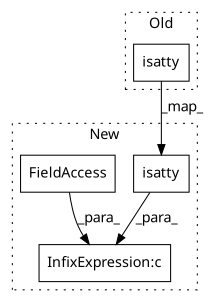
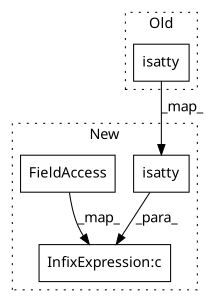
edge "FieldAccess" -> "InfixExpression:c": label "_para_" -> "_map_"
